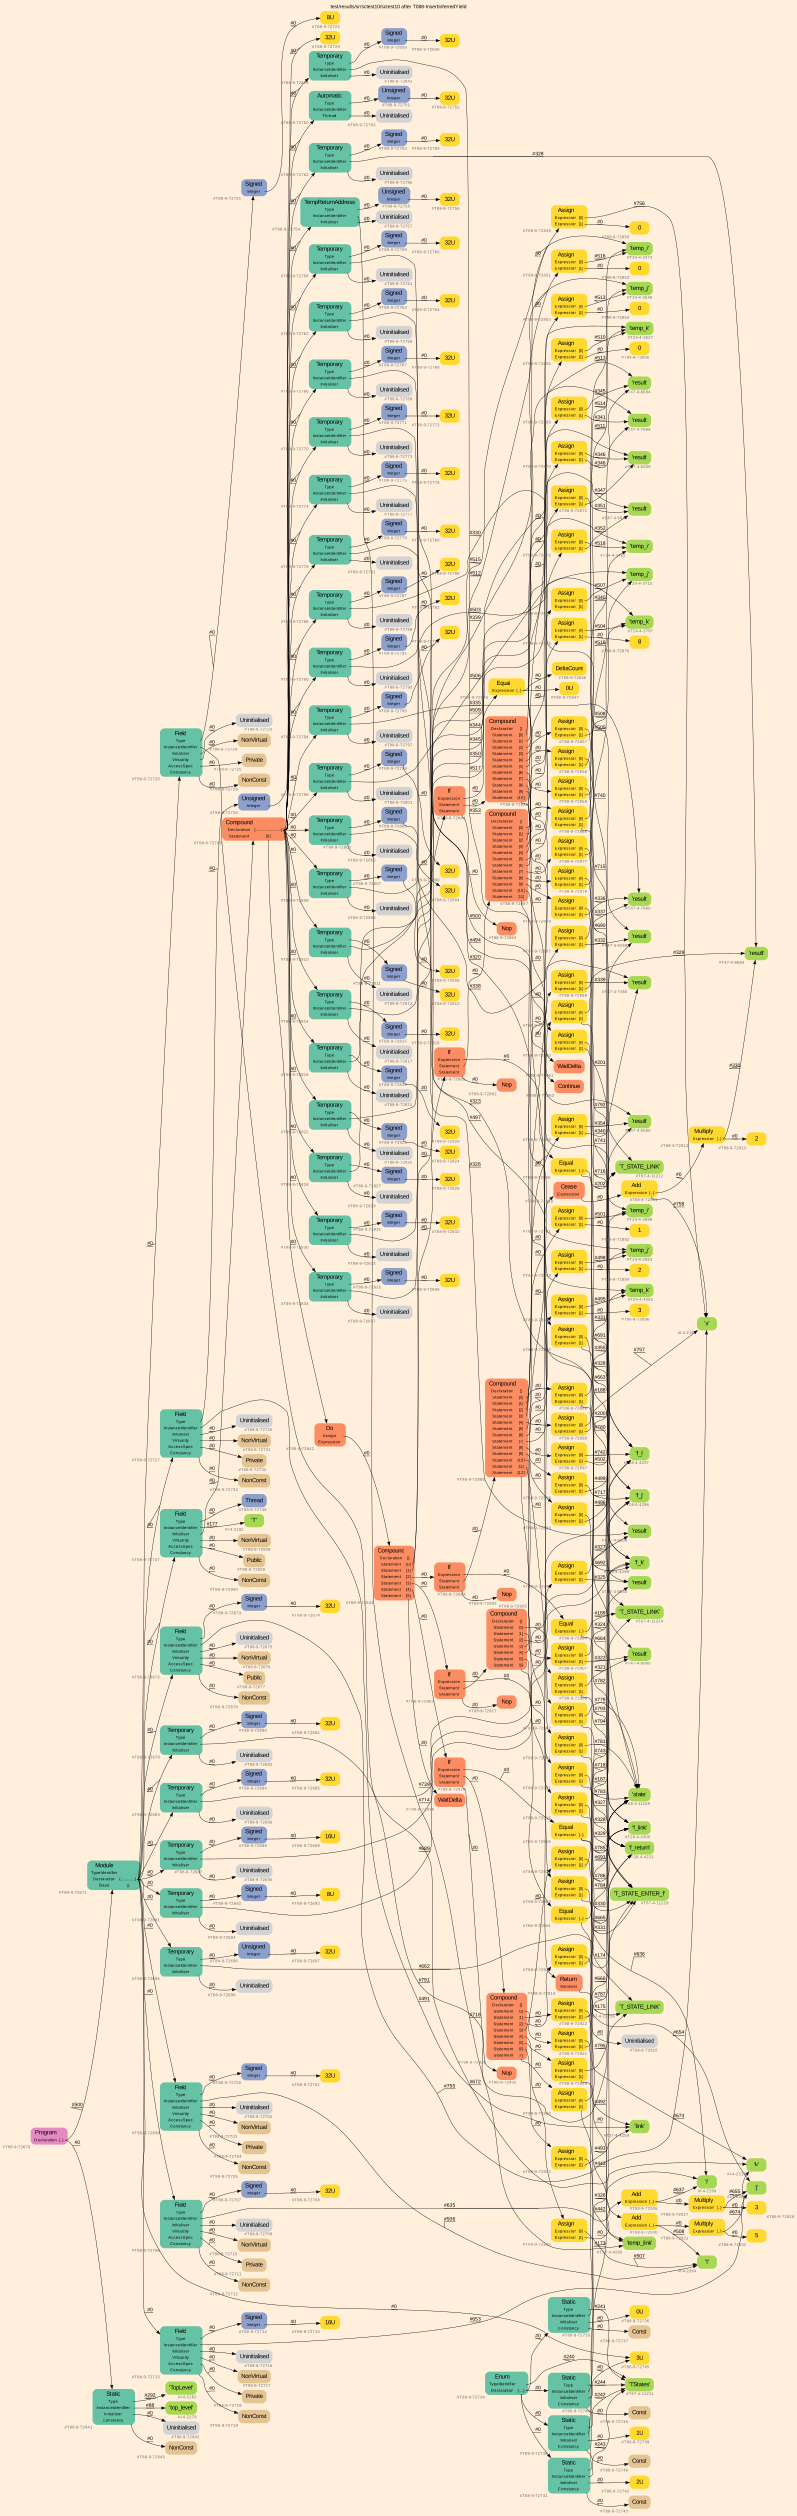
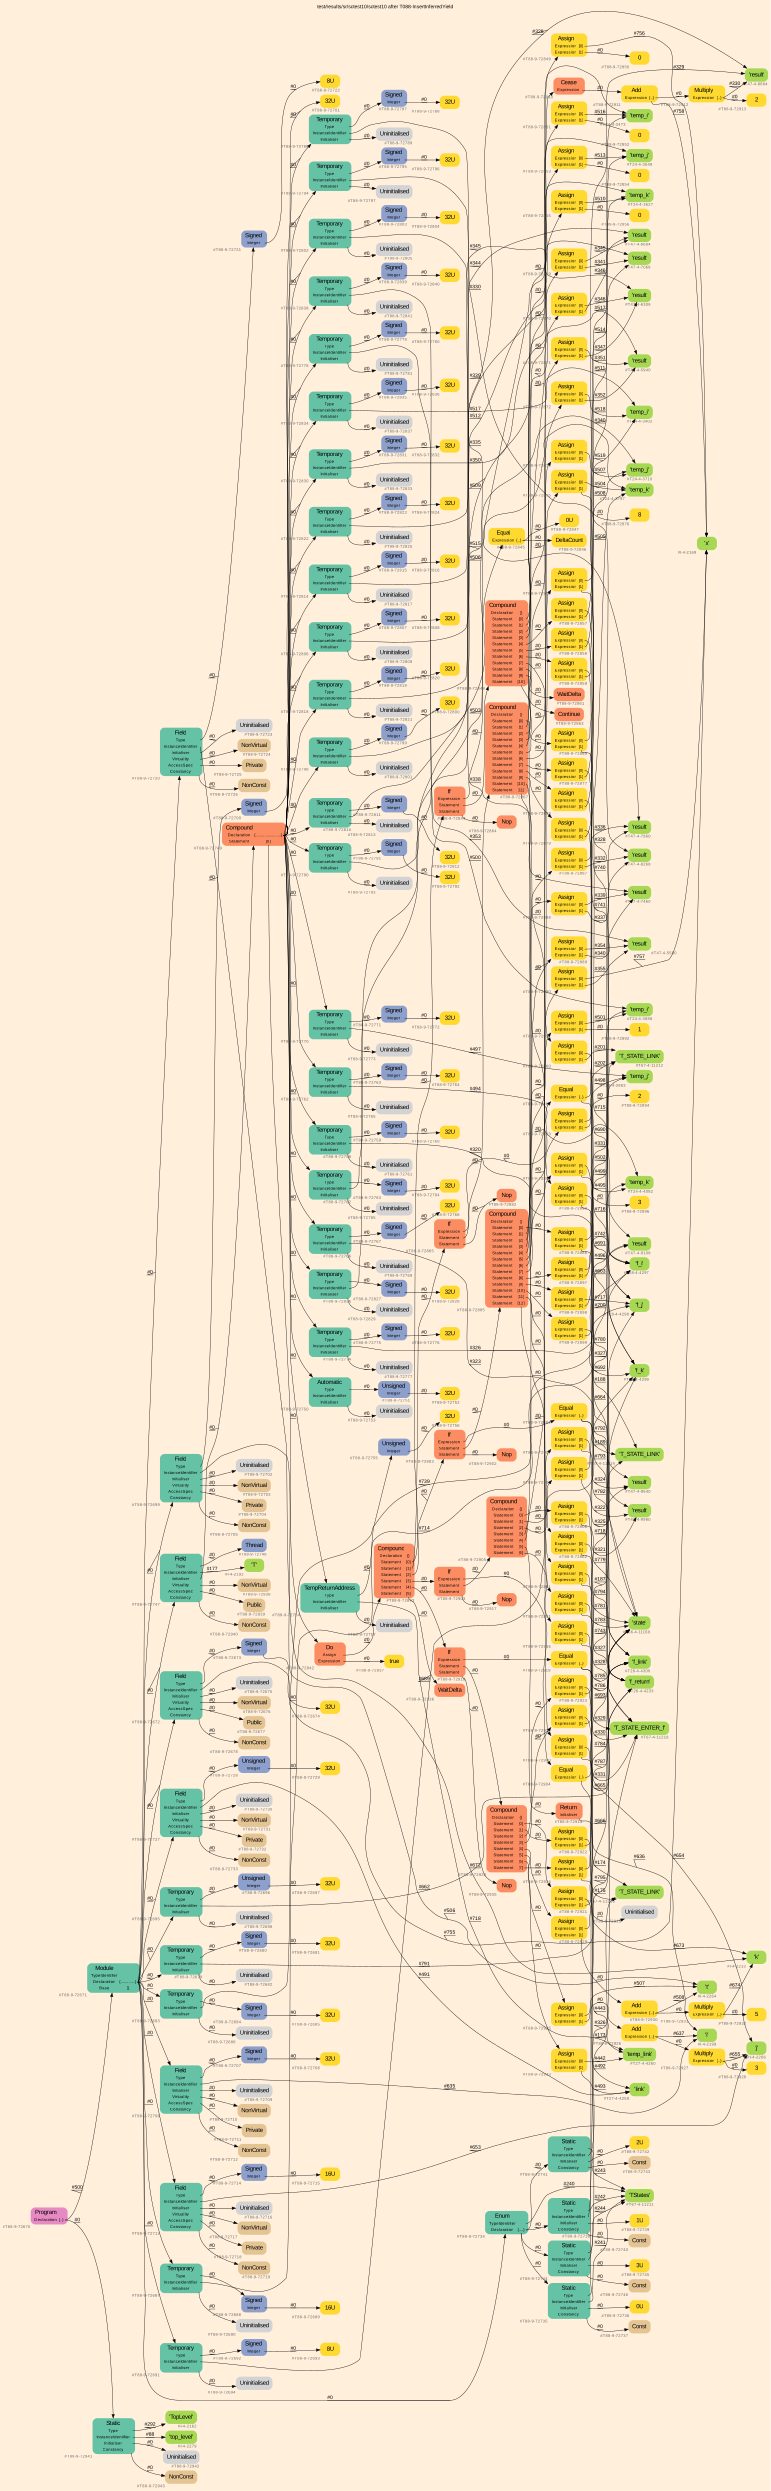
node "Automatic": text "Thread" -> "Initialiser"
node "true": added
edge "Module" -> "3U": now "Module" -> "Enum"
